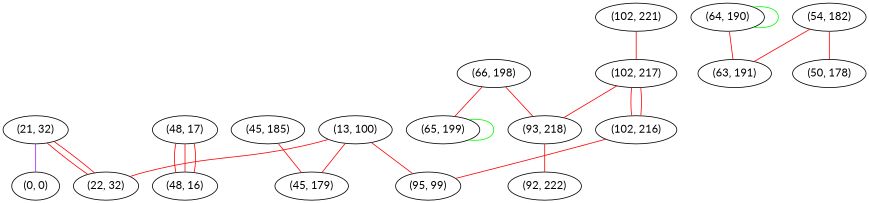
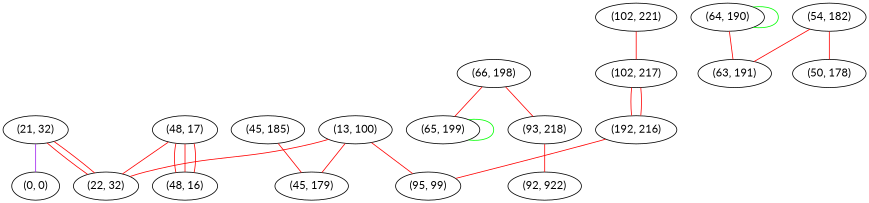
edge "(102, 217)" -- "(93, 218)": removed
node "(102, 216)": label "(102, 216)" -> "(192, 216)"
edge "(48, 17)" -- "(22, 32)": added
node "(92, 222)": label "(92, 222)" -> "(92, 922)"
